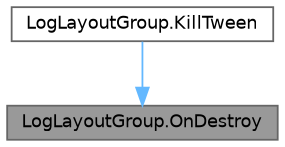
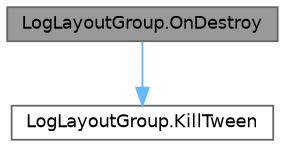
edge "LogLayoutGroup.KillTween" -> "LogLayoutGroup.OnDestroy": reversed
